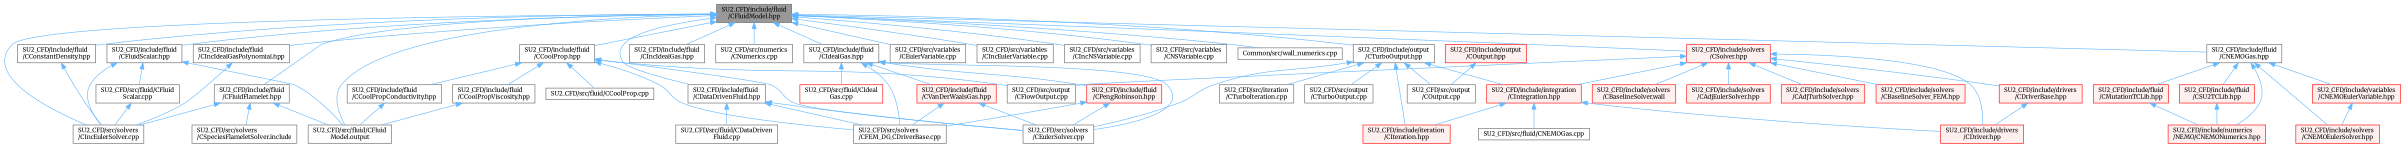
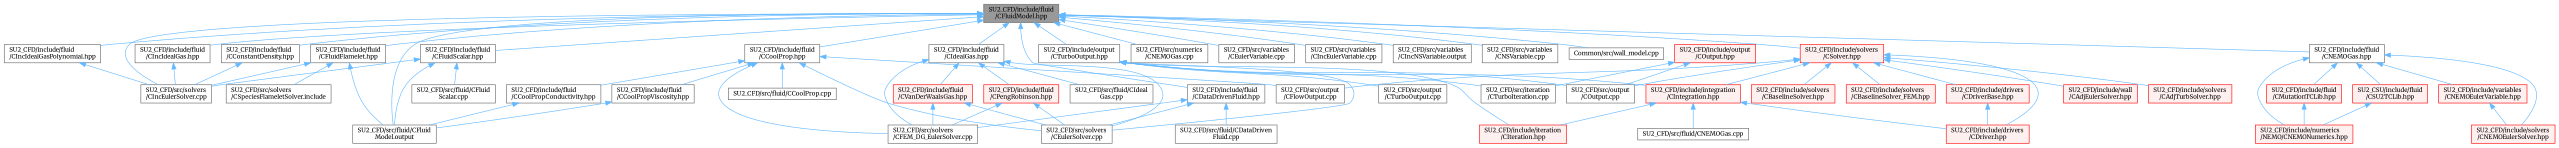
node "SU2_CFD/src/numerics /CNumerics.cpp": label "SU2_CFD/src/numerics /CNumerics.cpp" -> "SU2_CFD/src/numerics /CNEMOGas.cpp"
node "SU2_CFD/src/variables /CIncNSVariable.cpp": label "SU2_CFD/src/variables /CIncNSVariable.cpp" -> "SU2_CFD/src/variables /CIncNSVariable.output"
node "Common/src/wall_numerics.cpp": label "Common/src/wall_numerics.cpp" -> "Common/src/wall_model.cpp"
edge "SU2_CFD/src/output /COutput.cpp" -> "SU2_CFD/include/solvers /CSolver.hpp": added
edge "SU2_CFD/src/iteration /CTurboIteration.cpp" -> "SU2_CFD/include/output /COutput.hpp": added
node "SU2_CFD/src/fluid/CIdeal Gas.cpp": color red -> grey40
node "SU2_CFD/include/solvers /CBaselineSolver.wall": label "SU2_CFD/include/solvers /CBaselineSolver.wall" -> "SU2_CFD/include/solvers /CBaselineSolver.hpp"
node "SU2_CFD/include/solvers /CAdjEulerSolver.hpp": label "SU2_CFD/include/solvers /CAdjEulerSolver.hpp" -> "SU2_CFD/include/wall /CAdjEulerSolver.hpp"
node "SU2_CFD/include/fluid /CSU2TCLib.hpp": label "SU2_CFD/include/fluid /CSU2TCLib.hpp" -> "SU2_CSU/include/fluid /CSU2TCLib.hpp"
edge "SU2_CFD/src/solvers /CIncEulerSolver.cpp" -> "SU2_CFD/src/fluid/CFluid Scalar.cpp": now "SU2_CFD/src/solvers /CIncEulerSolver.cpp" -> "SU2_CFD/include/fluid /CIncIdealGas.hpp"
node "SU2_CFD/src/solvers /CFEM_DG_CDriverBase.cpp": label "SU2_CFD/src/solvers /CFEM_DG_CDriverBase.cpp" -> "SU2_CFD/src/solvers /CFEM_DG_EulerSolver.cpp"
